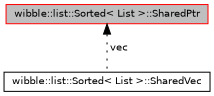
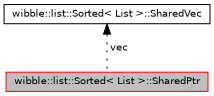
edge "wibble::list::Sorted< List >::SharedVec" -> "wibble::list::Sorted< List >::SharedPtr": reversed
